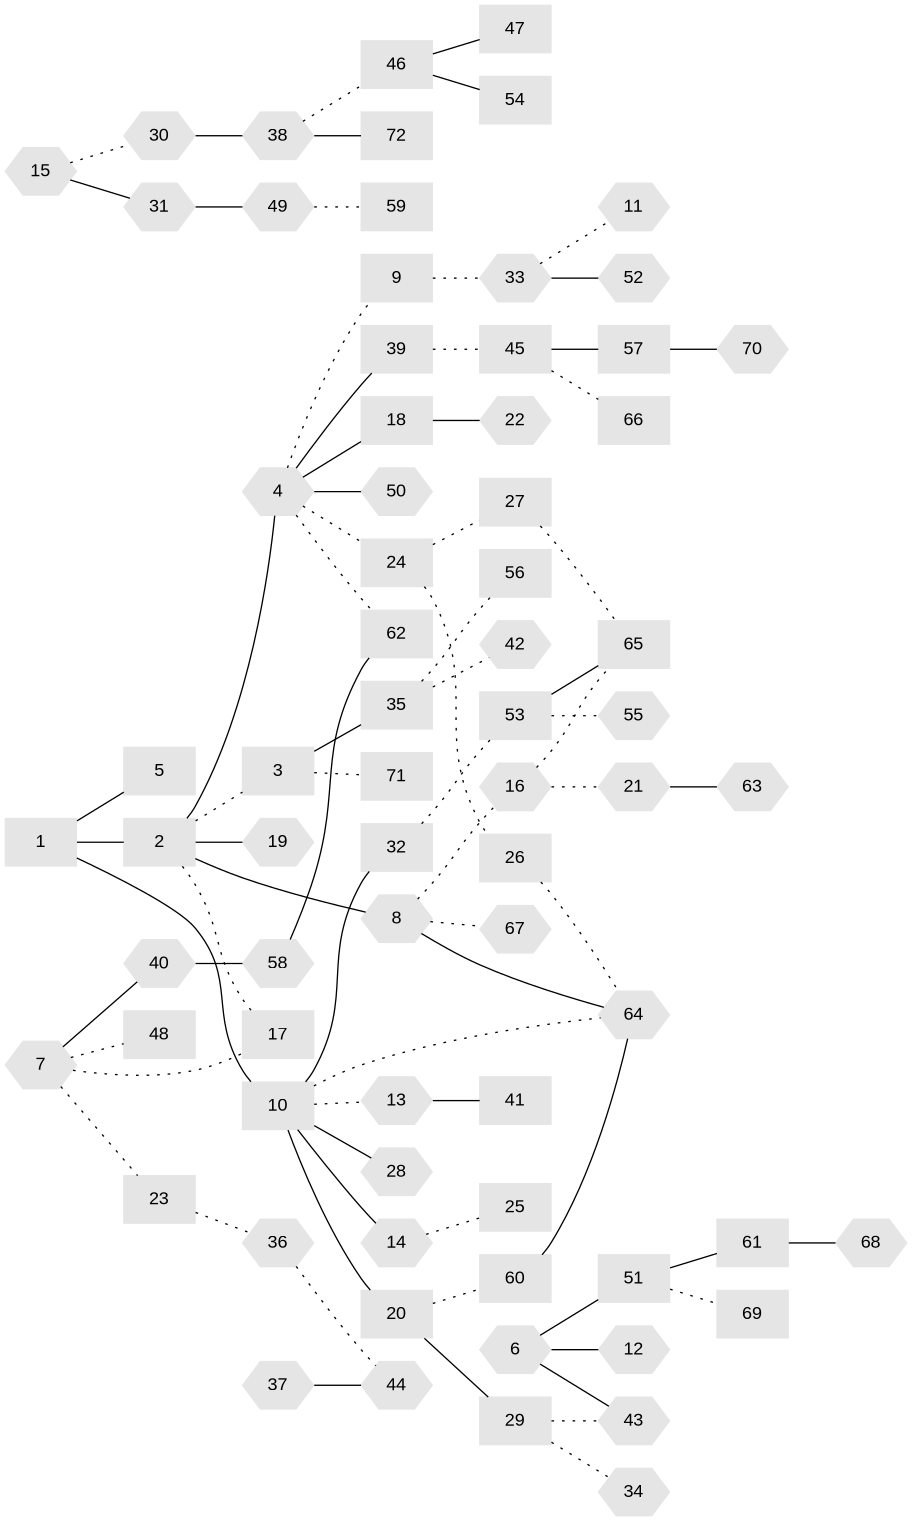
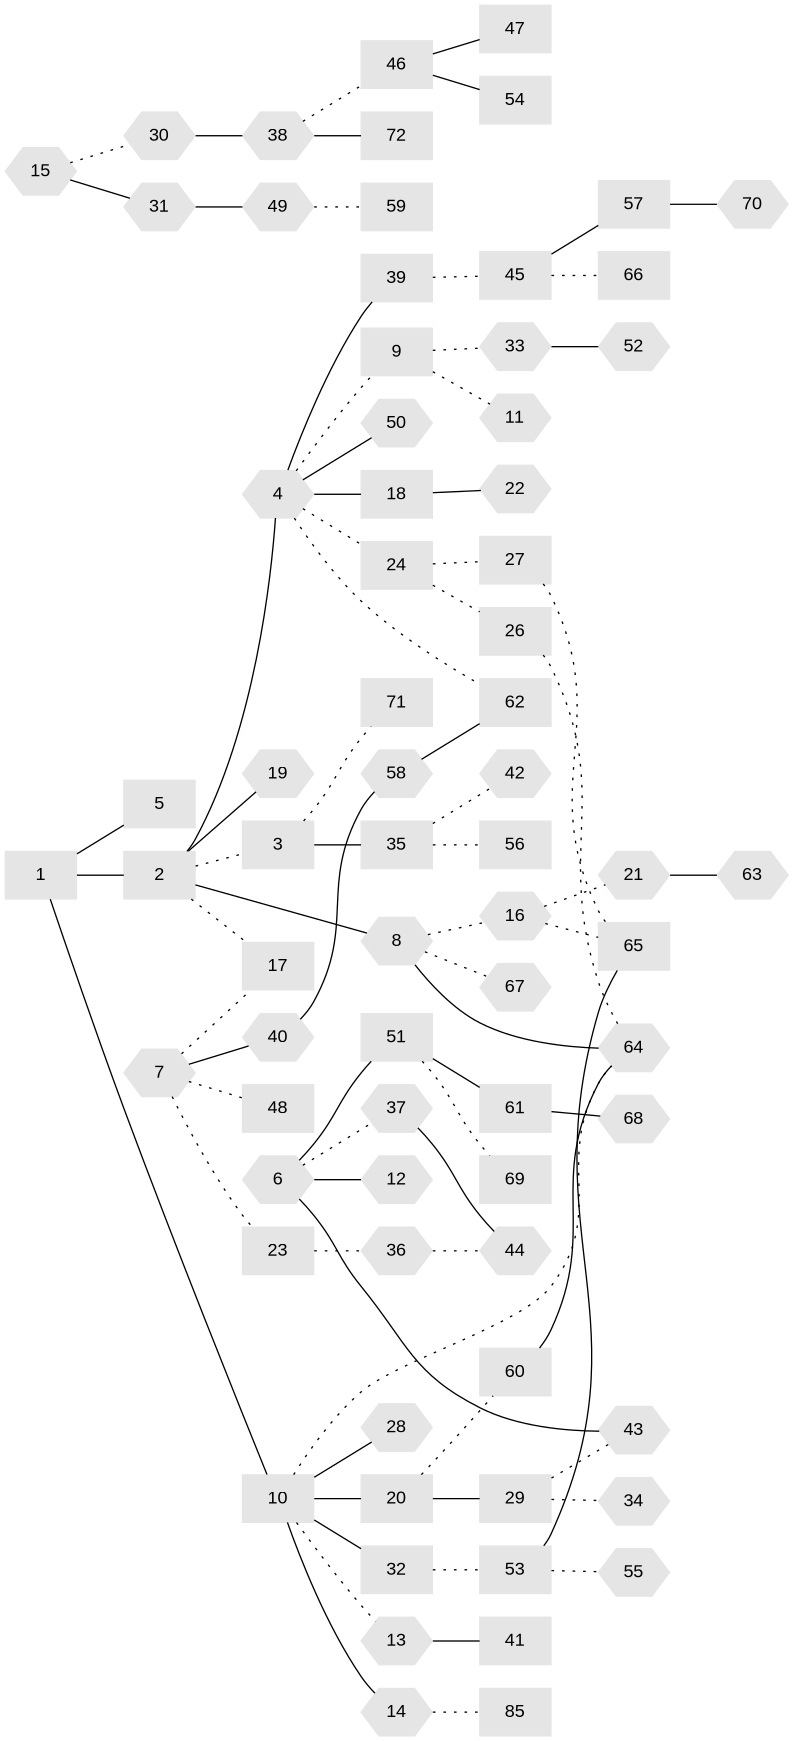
edge "11" -- "33": now "11" -- "9"
edge "37" -- "6": added
node "25": label "25" -> "85"
